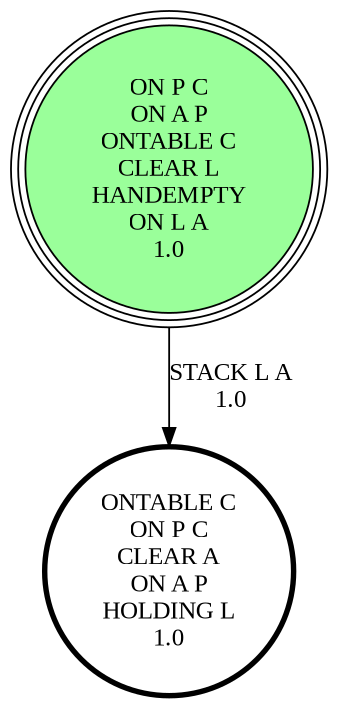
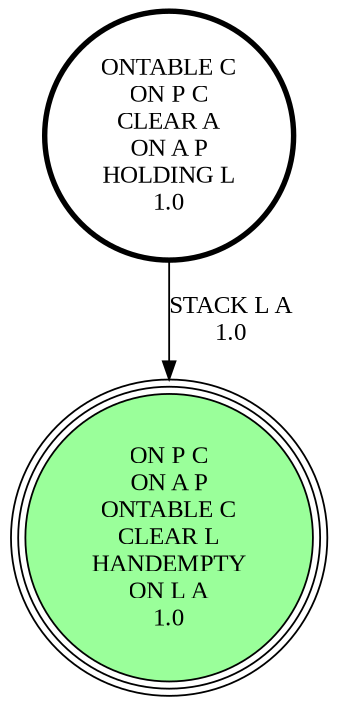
edge "ON P C ON A P ONTABLE C CLEAR L HANDEMPTY ON L A 1.0" -> "ONTABLE C ON P C CLEAR A ON A P HOLDING L 1.0": reversed
